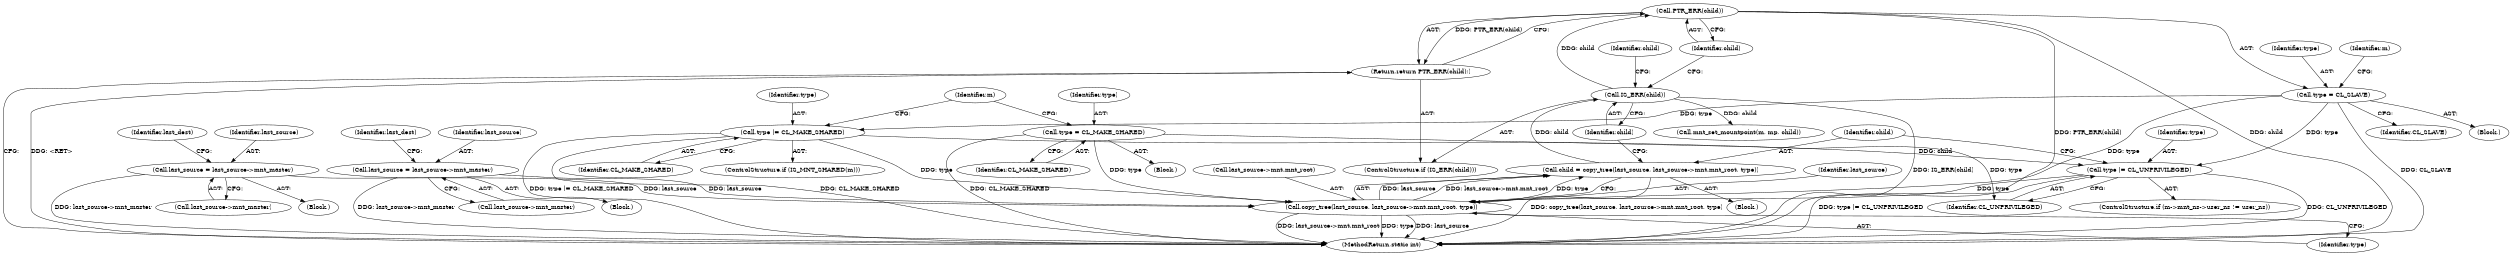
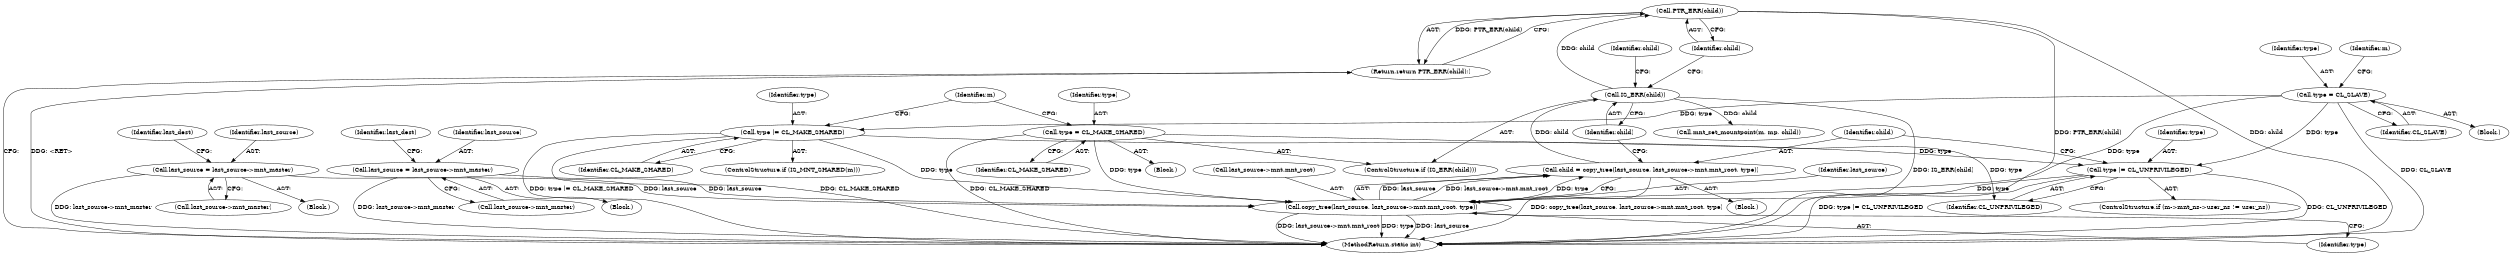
edge "(Call,PTR_ERR(child))" -> "(Call,type = CL_SLAVE)": now "(Identifier,CL_SLAVE)" -> "(Call,type = CL_SLAVE)"
edge "(Return,return PTR_ERR(child);)" -> "(ControlStructure,if (IS_ERR(child)))": now "(Call,type = CL_MAKE_SHARED)" -> "(ControlStructure,if (IS_ERR(child)))"
edge "(Call,type |= CL_MAKE_SHARED)" -> "(Call,type |= CL_UNPRIVILEGED)": label "DDG: child" -> "DDG: type"
